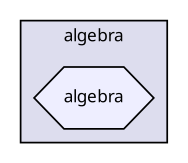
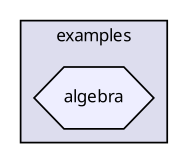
cluster "algebra": label "algebra" -> "examples"
